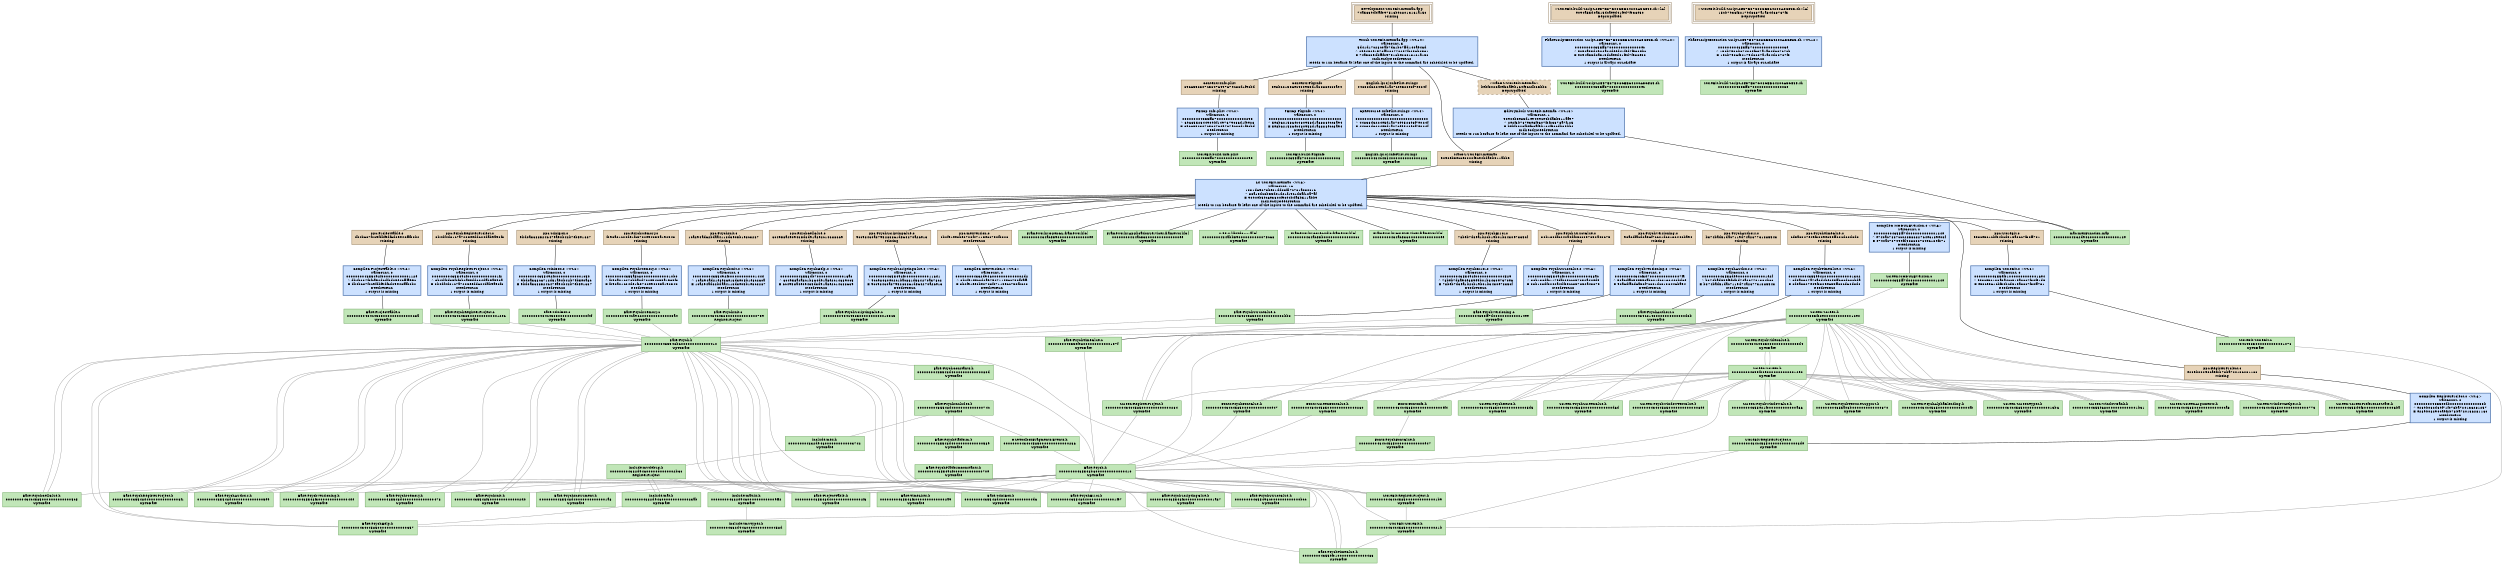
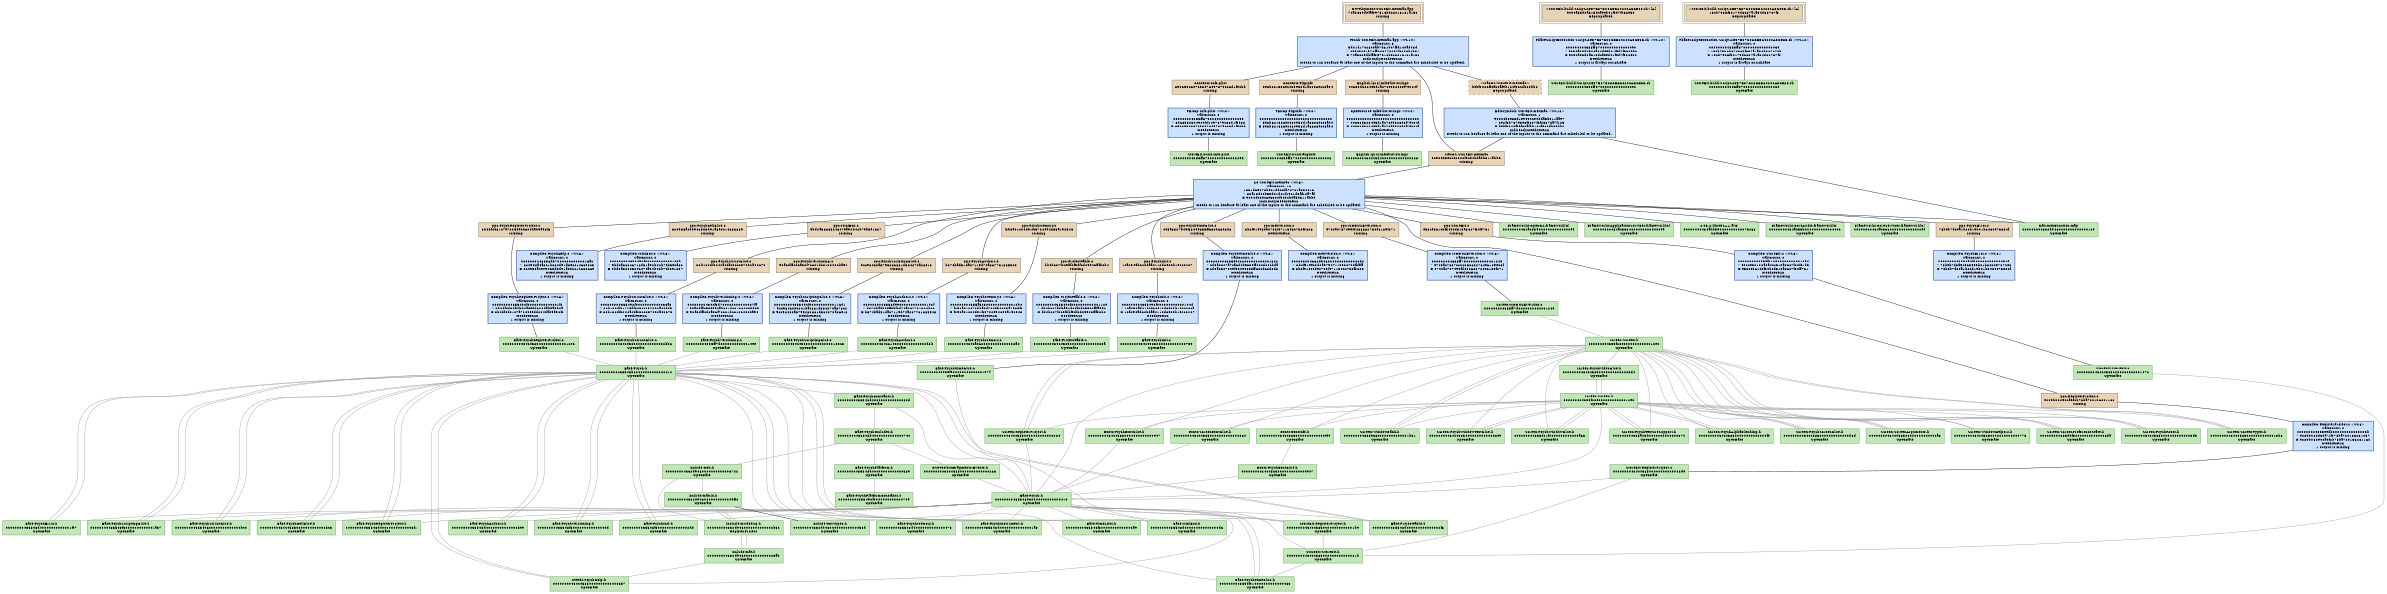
node "ppc/MODULEVersion.o e740ac787499fd488682764e6189f271 Missing": added
node "Base/MiniBox.c 00000000434c45850000000000000f4f UpToDate": removed
node "Base/PsychInit.c 00000000434c45850000000000000759 RegisterProject": label "Base/PsychInit.c 00000000434c45850000000000000759 RegisterProject" -> "Base/PsychInit.c 00000000434c45850000000000000759 UpToDate"
edge "include/mex.h 000000004332d9460000000000003742 UpToDate" -- "include/matrix.h 000000004332d9460000000000009ff2 UpToDate": added
edge "include/matrix.h 000000004332d9460000000000009ff2 UpToDate" -- "include/tmwtypes.h 000000004332d946000000000000458d UpToDate": color gray60 -> black
node "Base/PsychHelp.h 00000000434c45850000000000000357 UpToDate": label "Base/PsychHelp.h 00000000434c45850000000000000357 UpToDate" -> "Needs/PsychHelp.h 00000000434c45850000000000000357 UpToDate"
